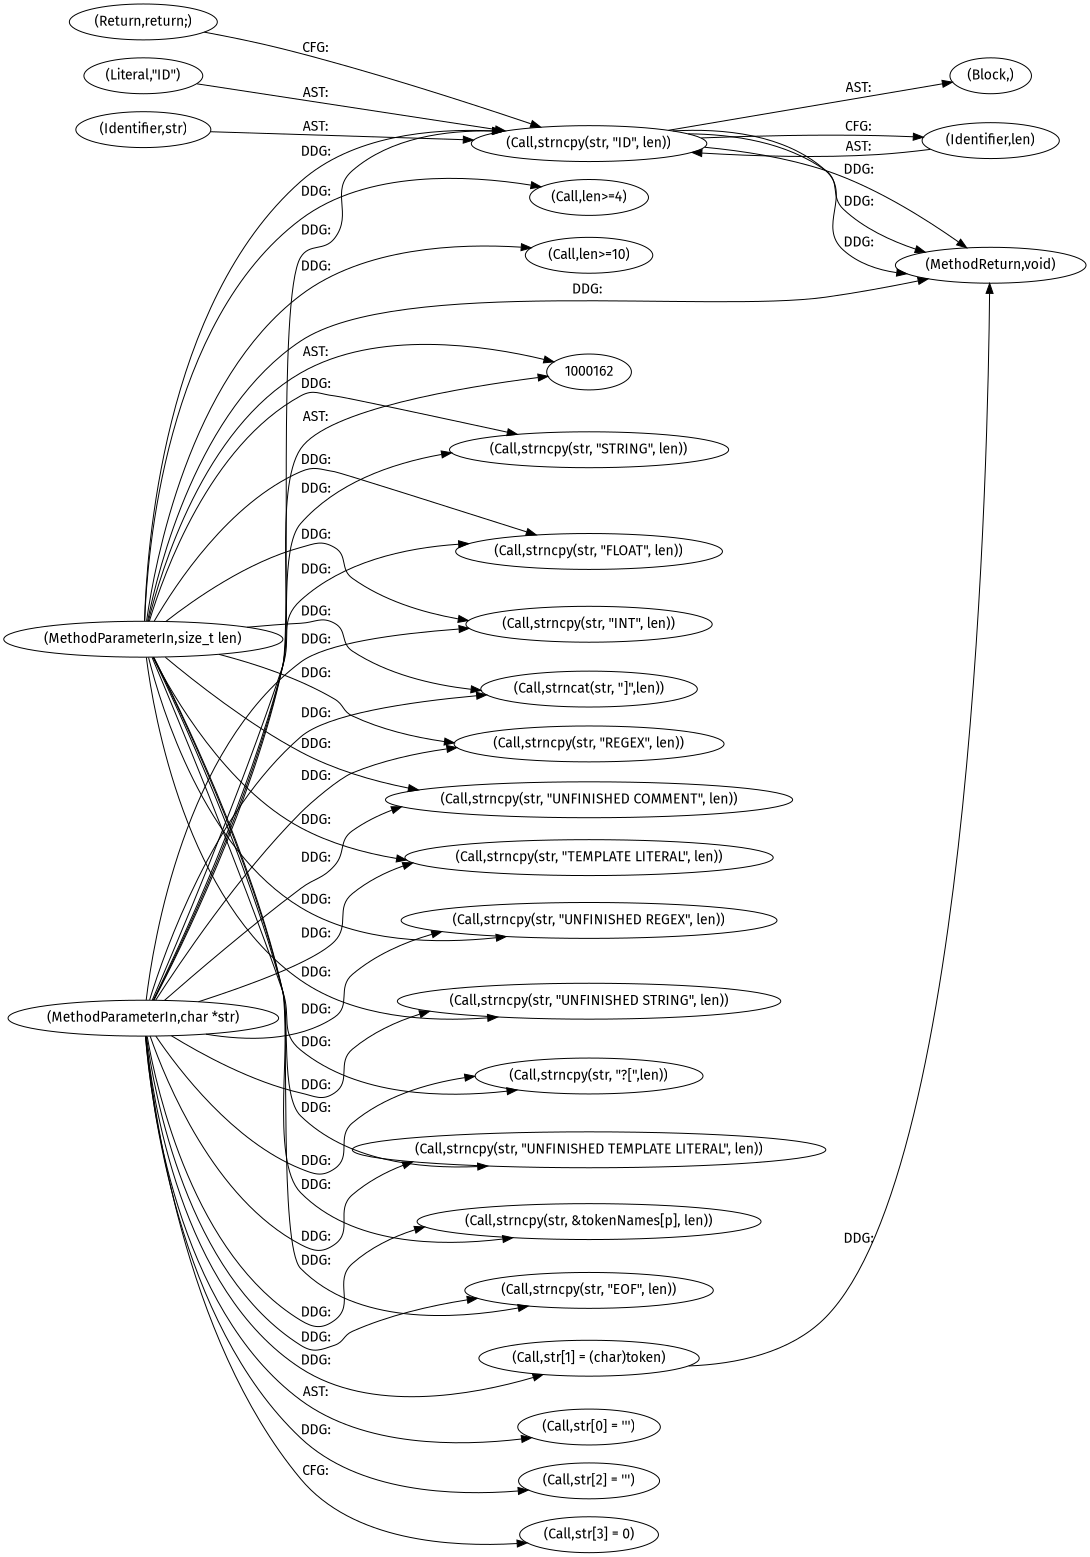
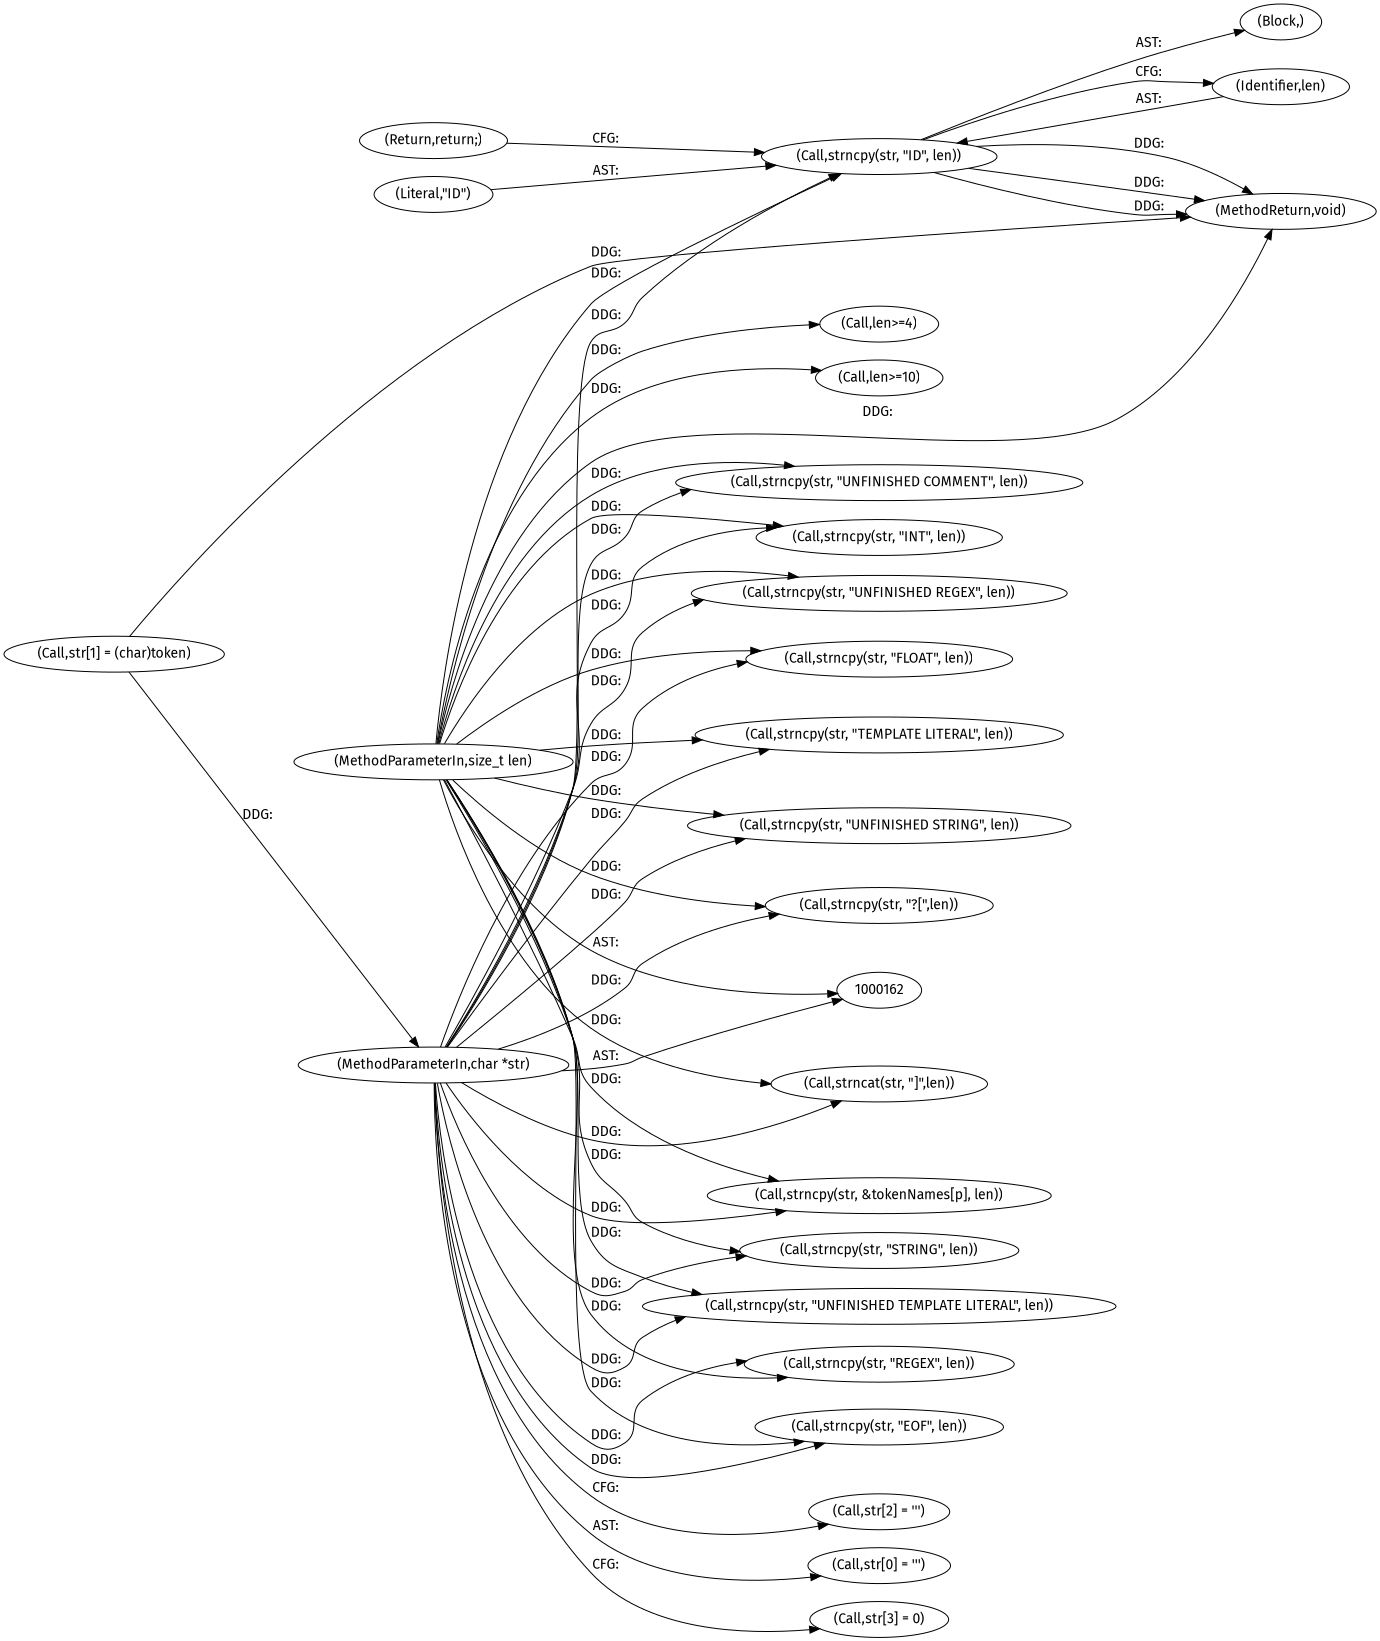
node "(Identifier,str)": removed
edge "(MethodParameterIn,char *str)" -> "(Call,str[1] = (char)token)": reversed
edge "(MethodParameterIn,char *str)" -> "(Call,str[2] = ''')": label "DDG: " -> "CFG: "
